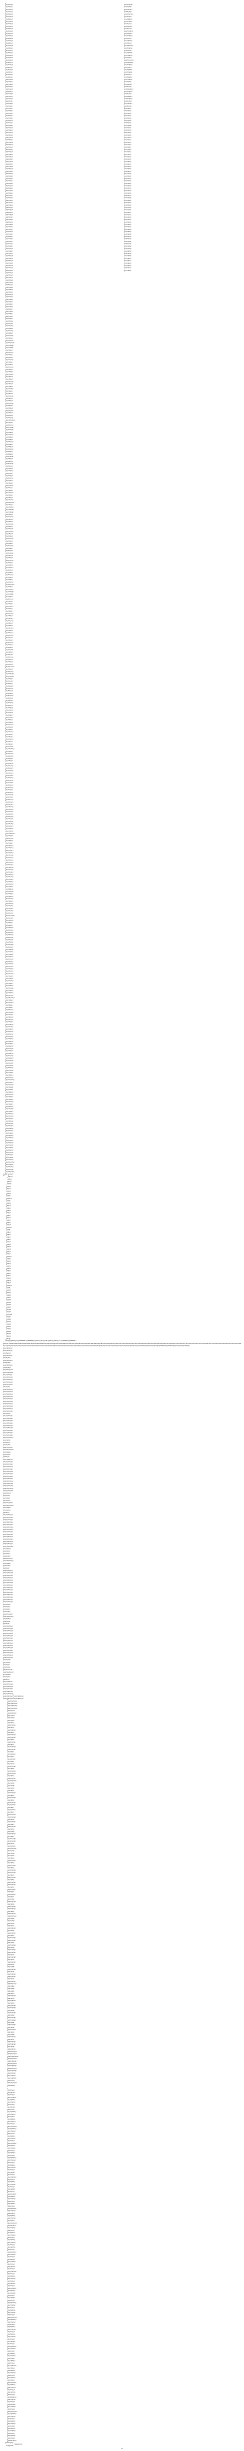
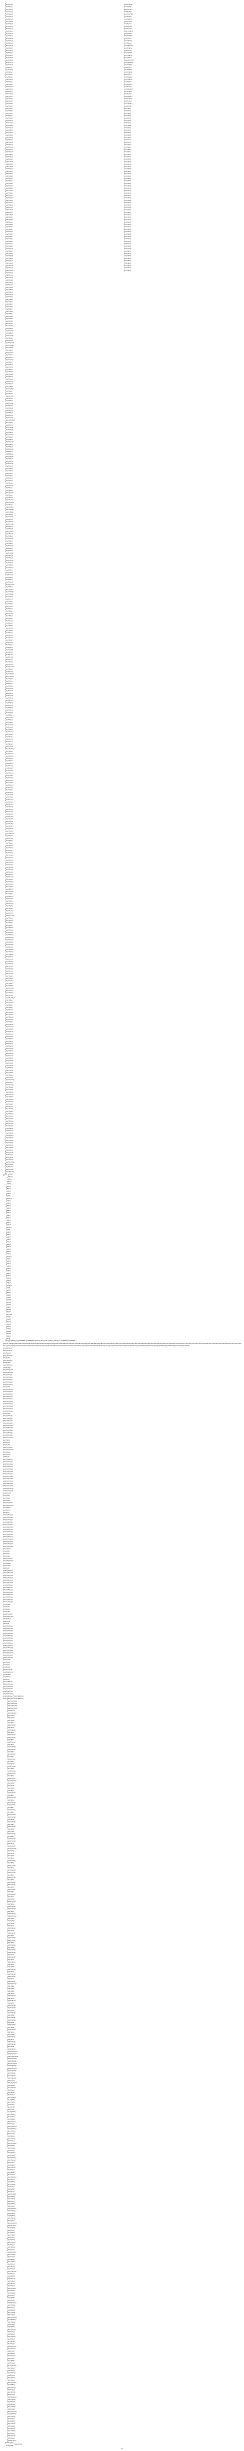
edge "l312" -> "l313": added, label "[(assign binary_606 (bvor (bvnot input_229) binary_605))]"
